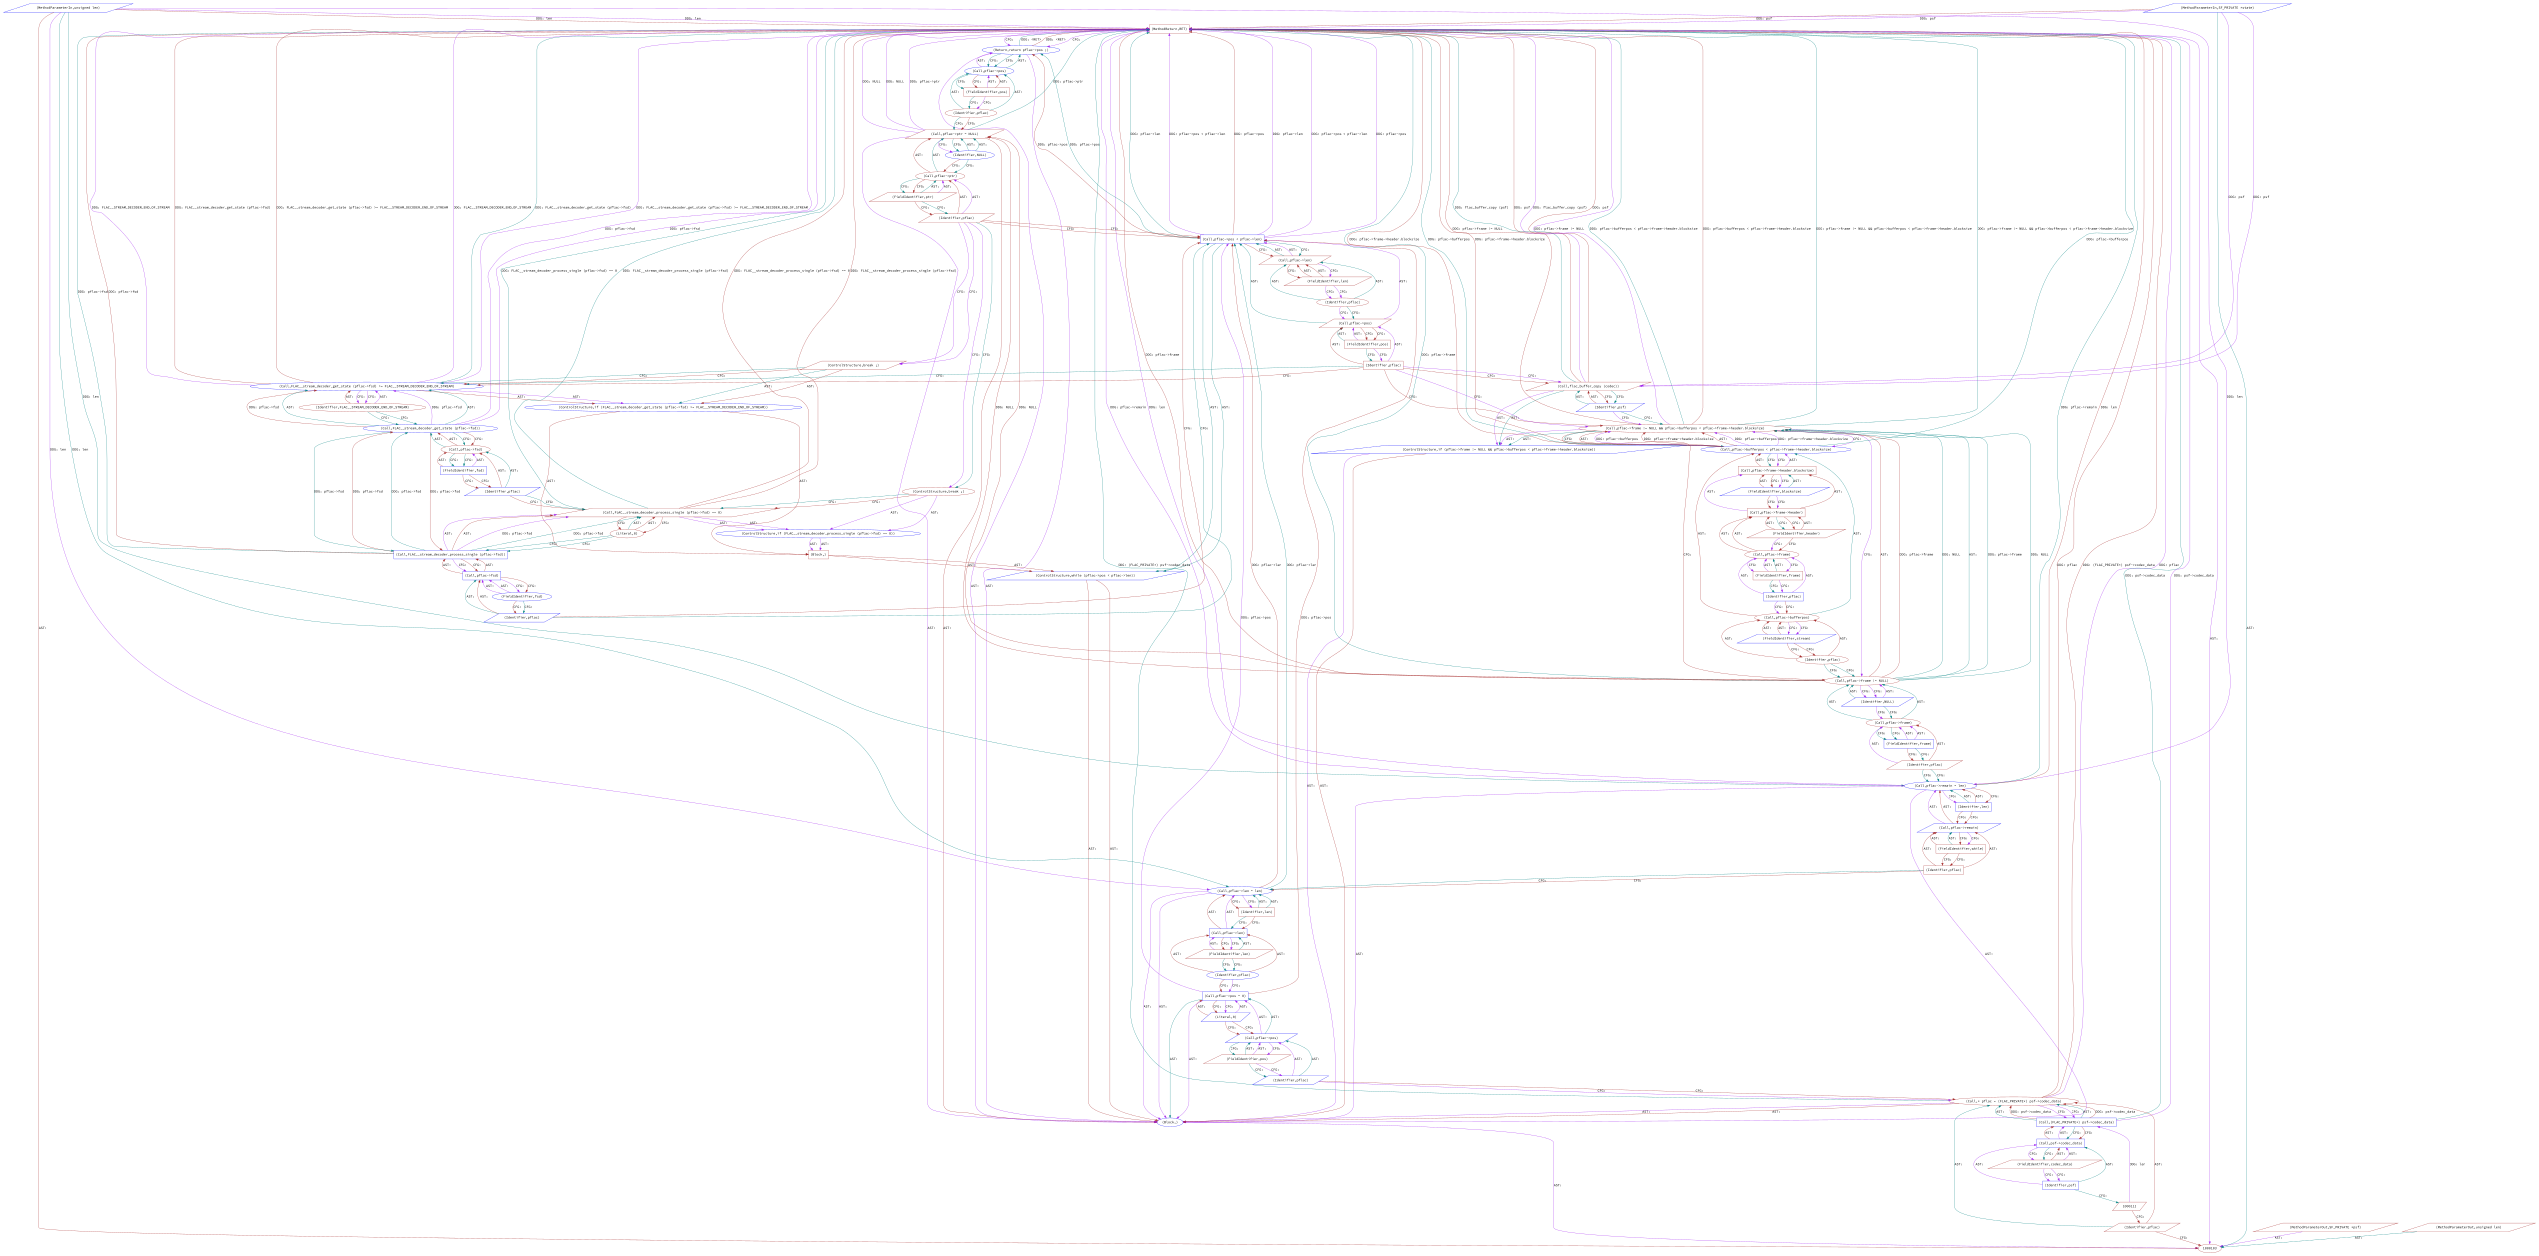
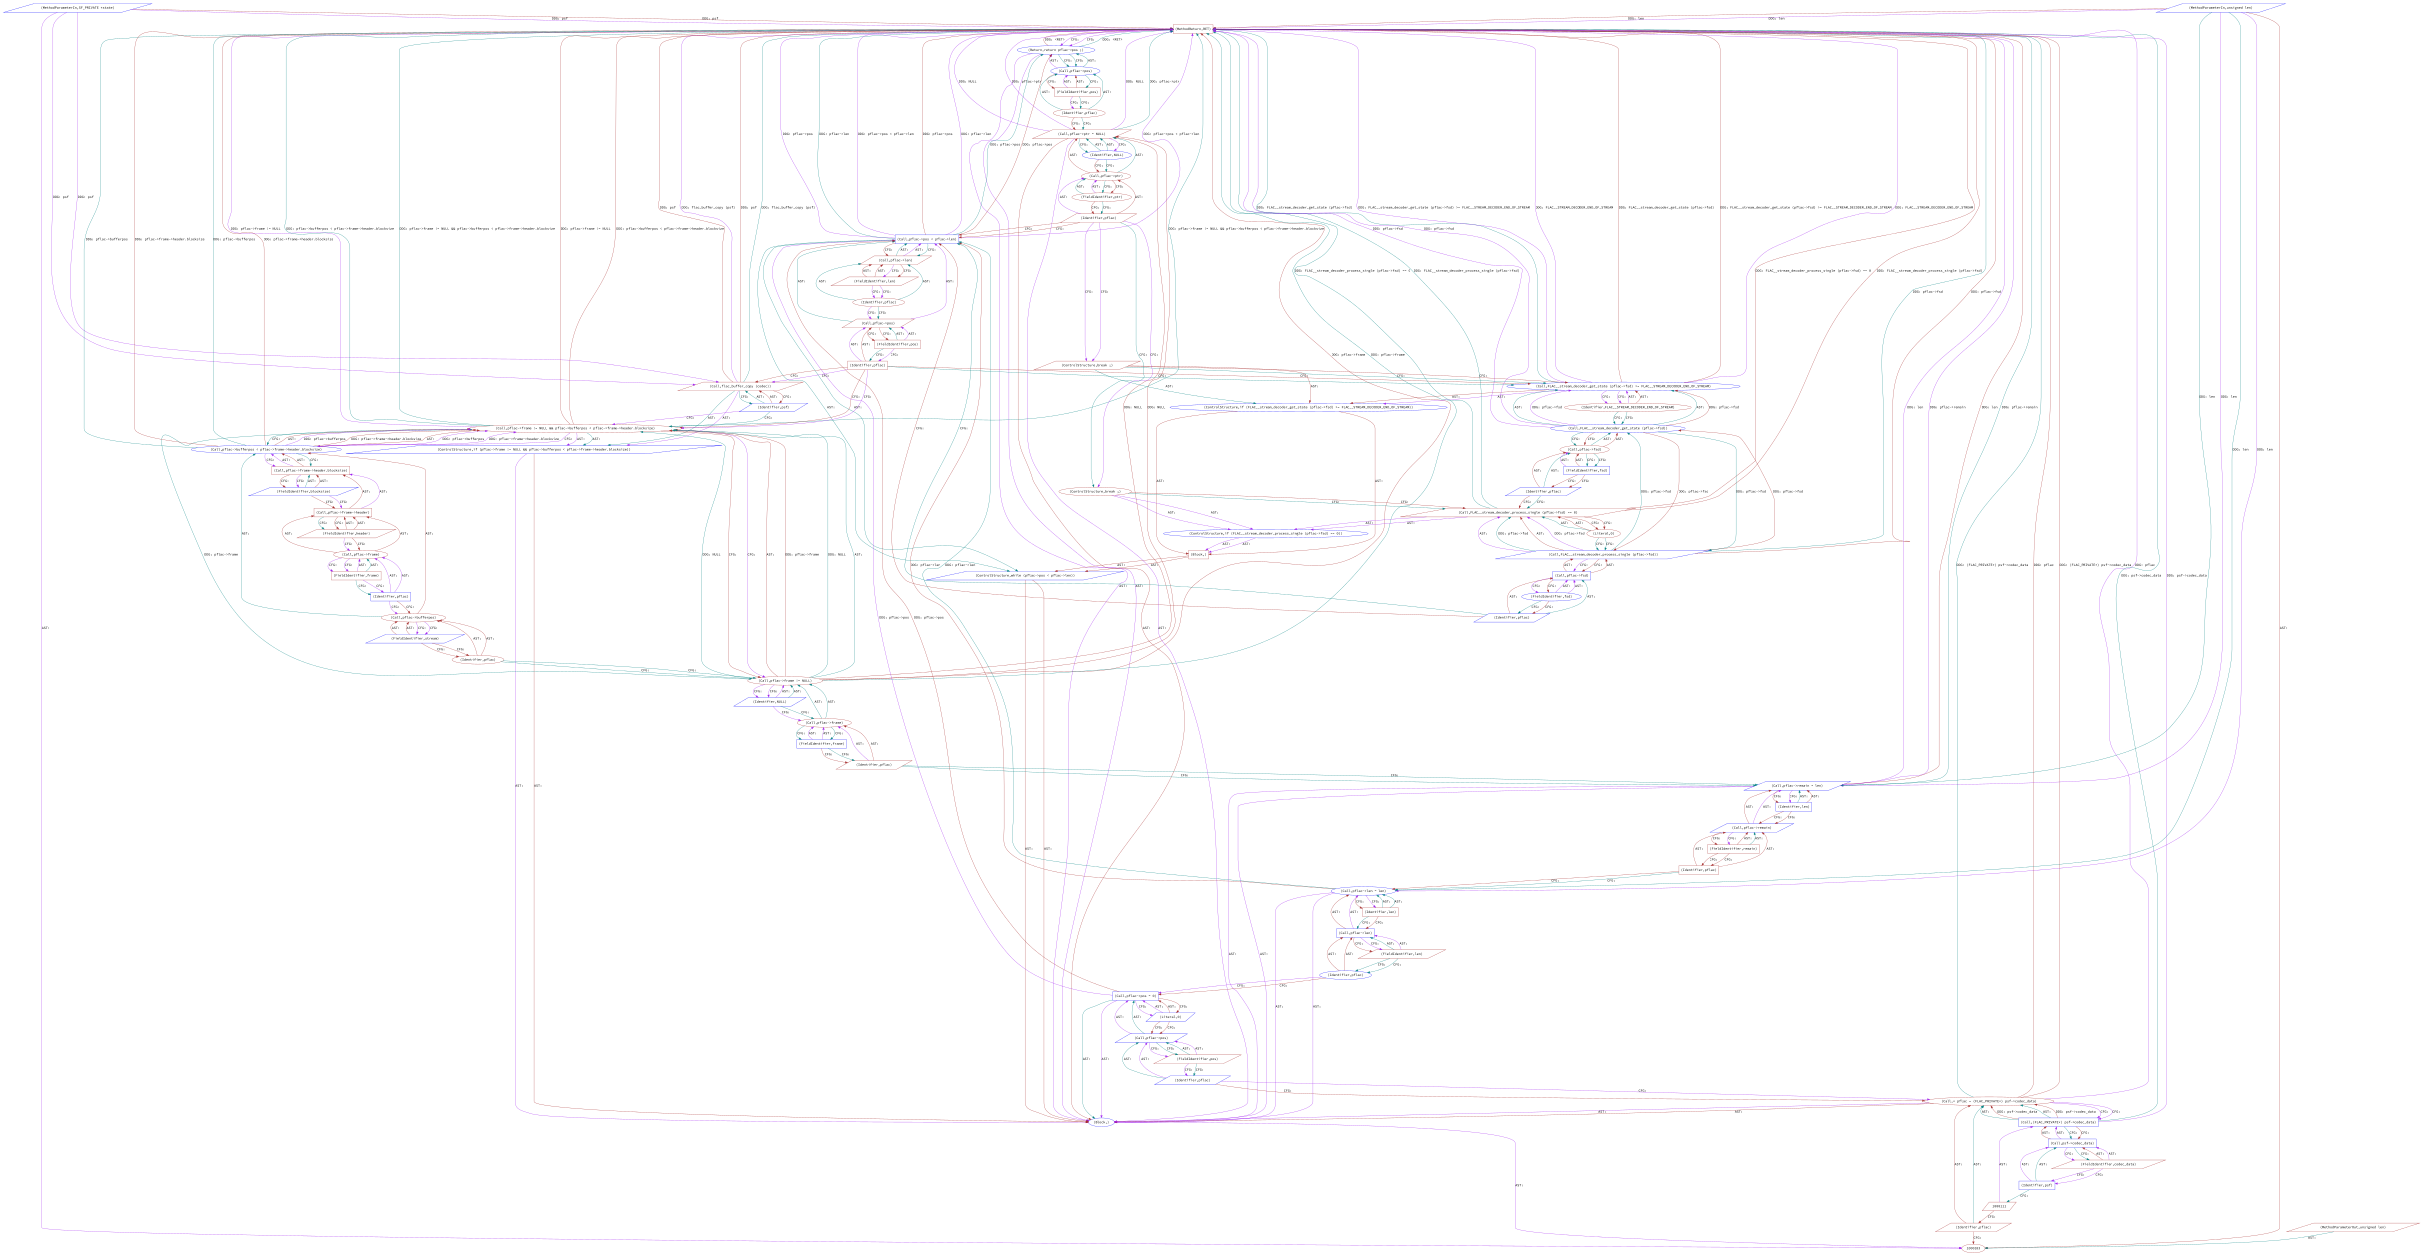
edge "(MethodReturn,RET)" -> "1000103": removed, label "AST:"
node "(FieldIdentifier,ptr)": shape parallelogram -> ellipse
node "(Call,FLAC__stream_decoder_process_single (pflac->fsd))": shape box -> parallelogram
edge "(MethodParameterIn,SF_PRIVATE *state)" -> "1000103": color teal -> purple
node "(Call,pflac->remain = len)": shape ellipse -> parallelogram
node "(FieldIdentifier,while)": label "(FieldIdentifier,while)" -> "(FieldIdentifier,remain)"
edge "1000111" -> "(Call,(FLAC_PRIVATE*) psf->codec_data)": label "DDG: len" -> "AST: "
node "(MethodParameterOut,SF_PRIVATE *psf)": removed
